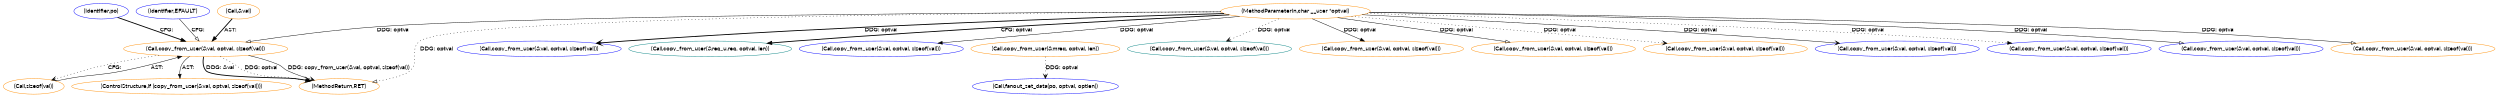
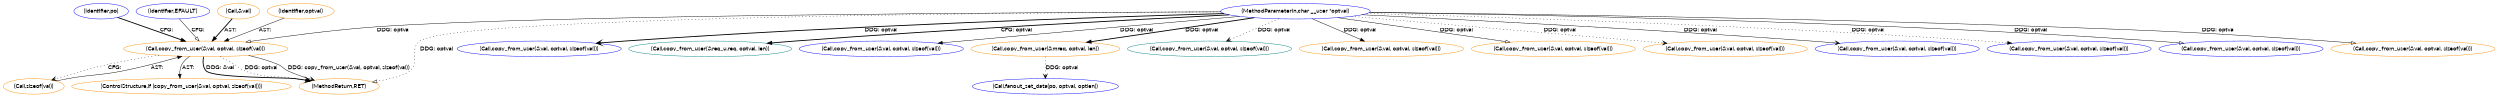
node "(Identifier,optval)": added
node "(MethodParameterIn,char __user *optval)": color darkorange -> blue
edge "(MethodParameterIn,char __user *optval)" -> "(Call,copy_from_user(&mreq, optval, len))": added, label "DDG: optval"
